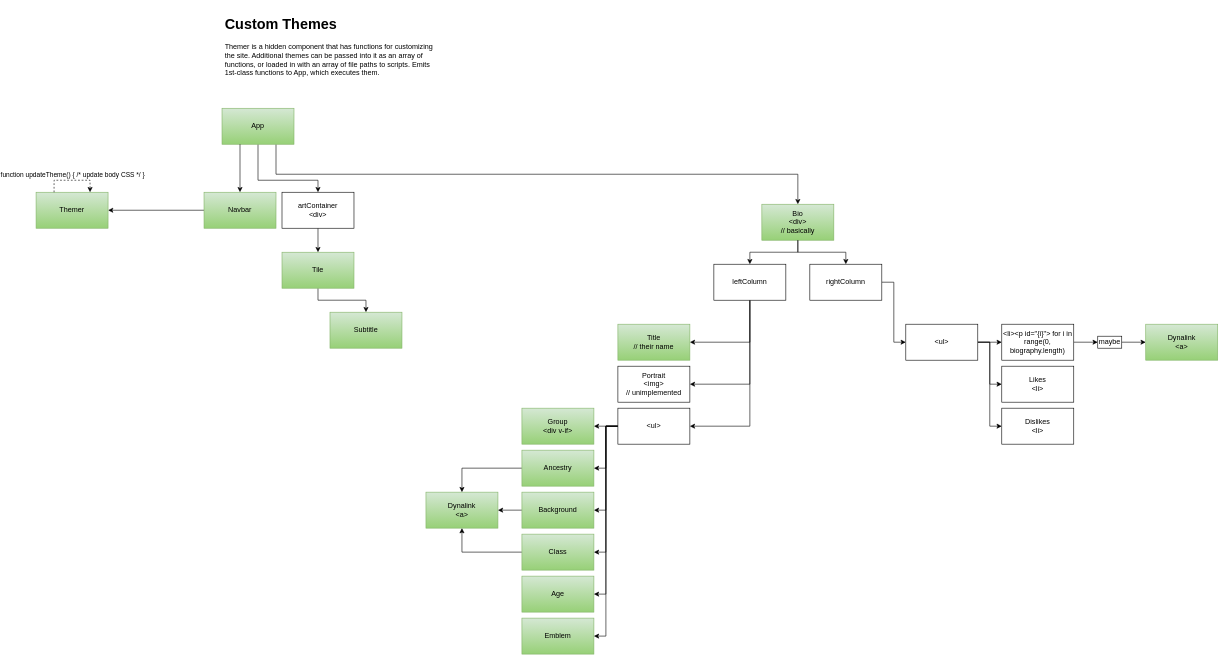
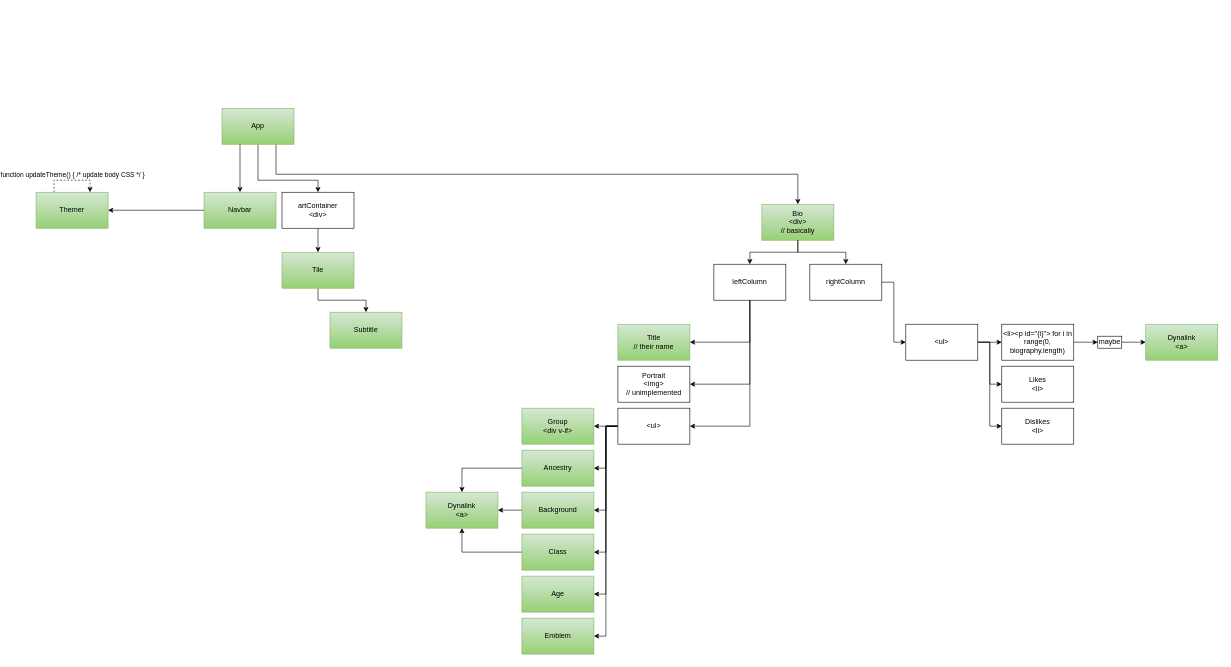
node "Custom ThemesThemer is a hidden component that has functions for customizing the site. Additional themes can be passed into it as an array of functions, or loaded in with an array of file paths to scripts. Emits 1st-class functions to App, which executes them.": removed
